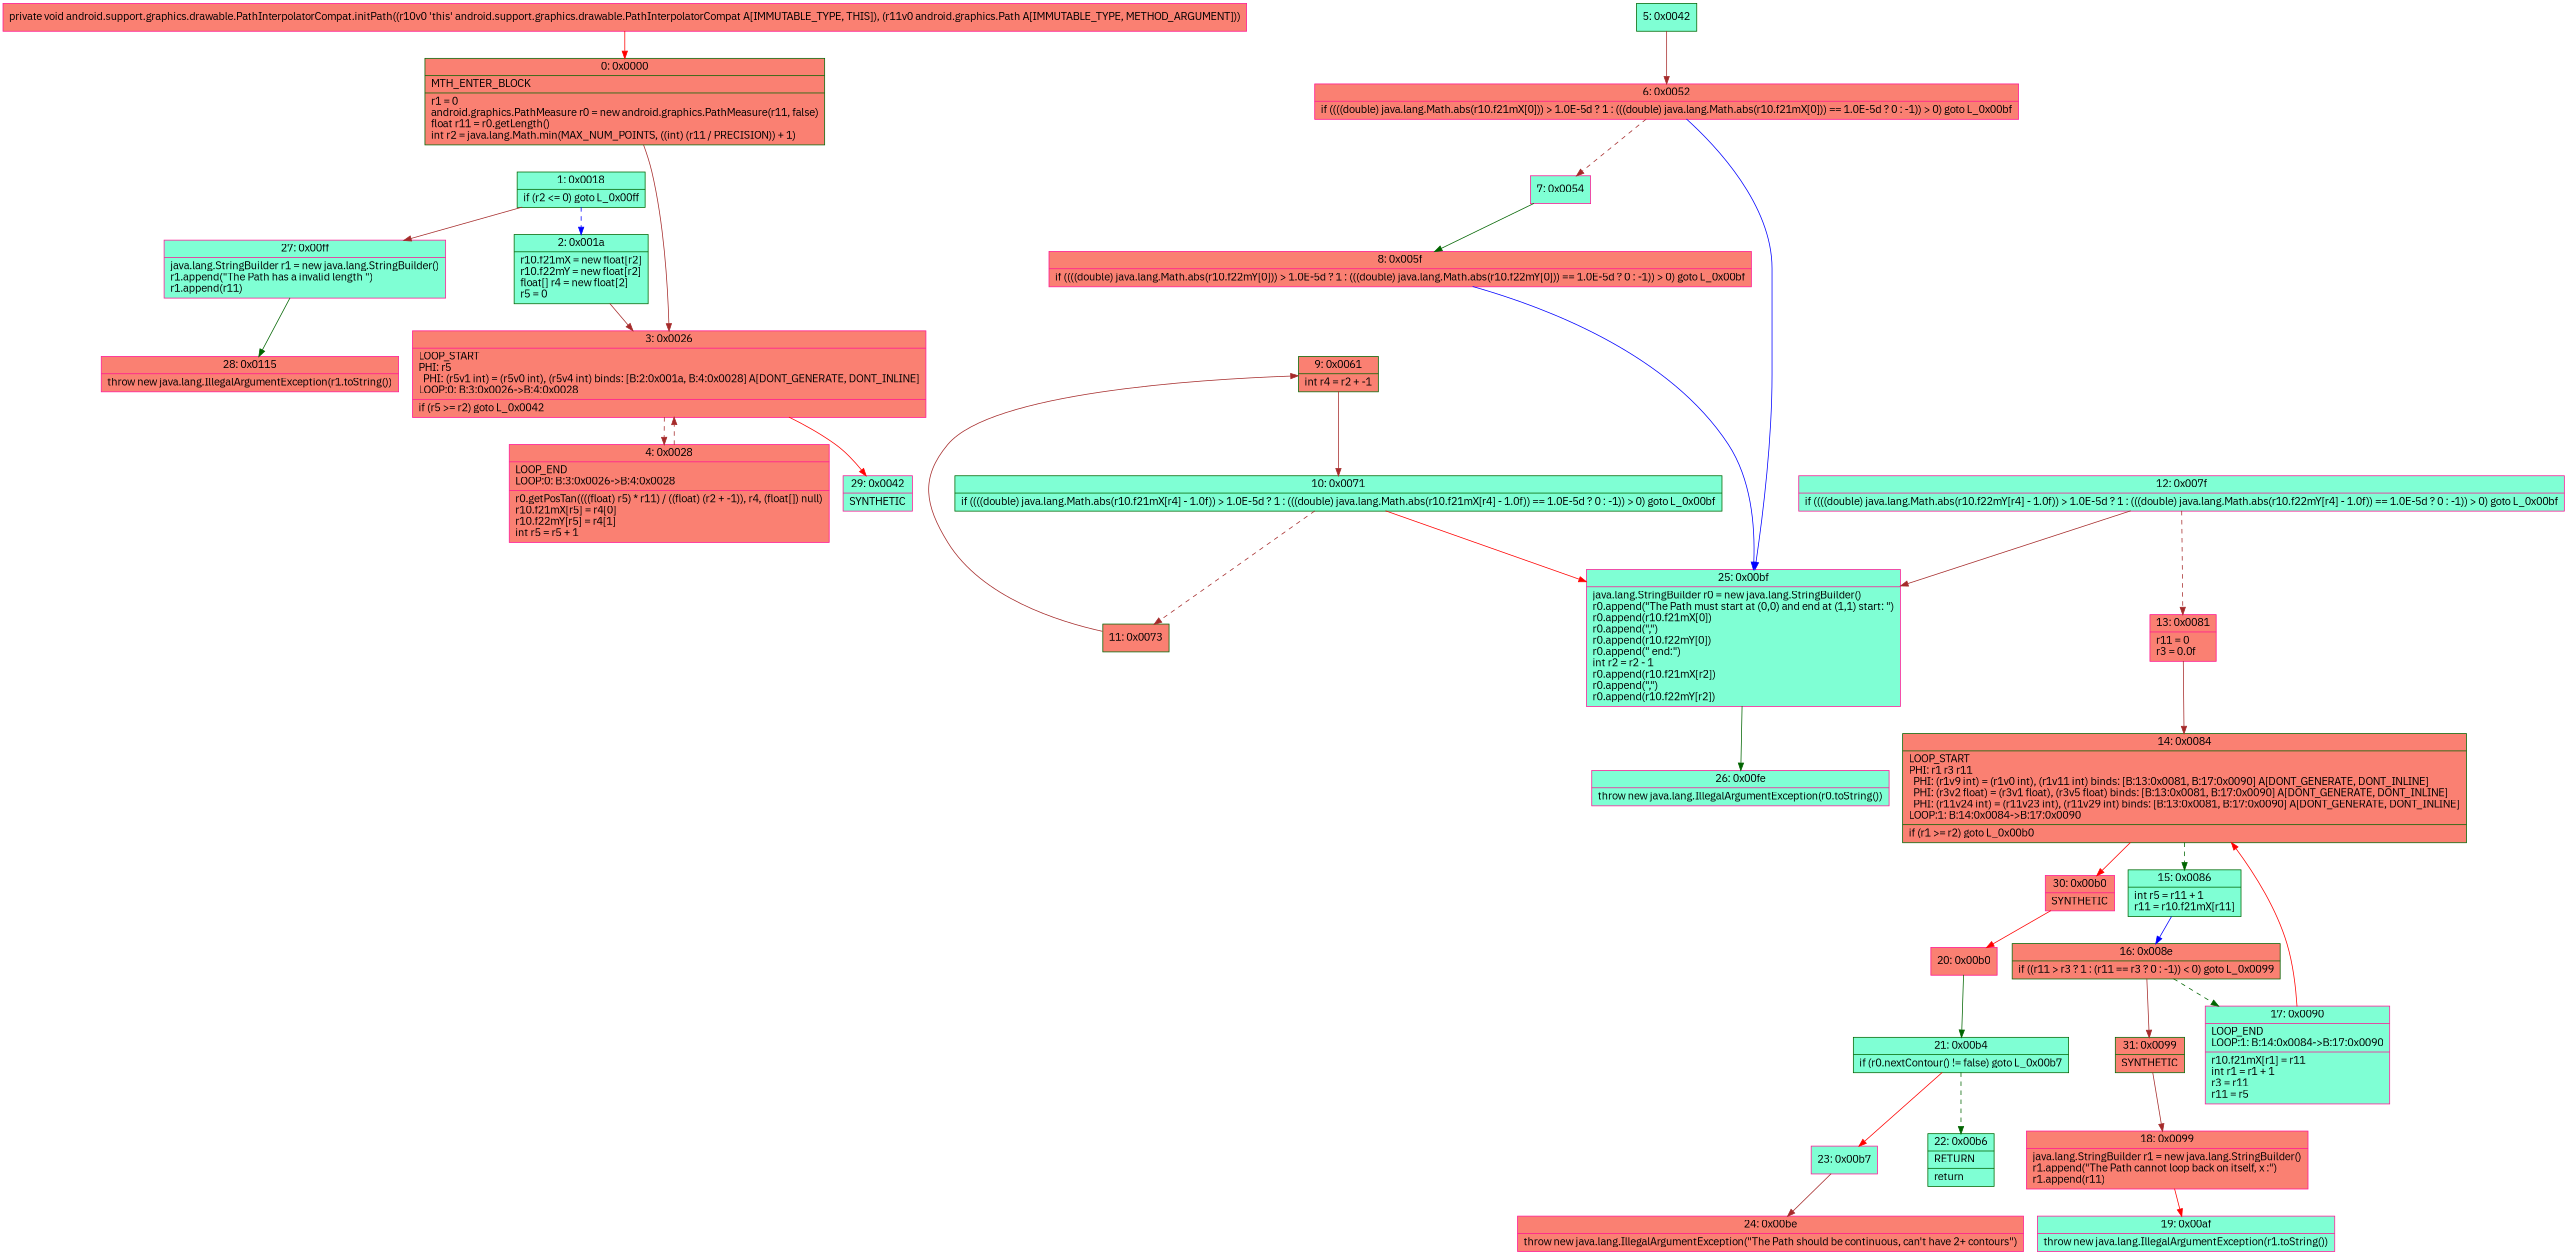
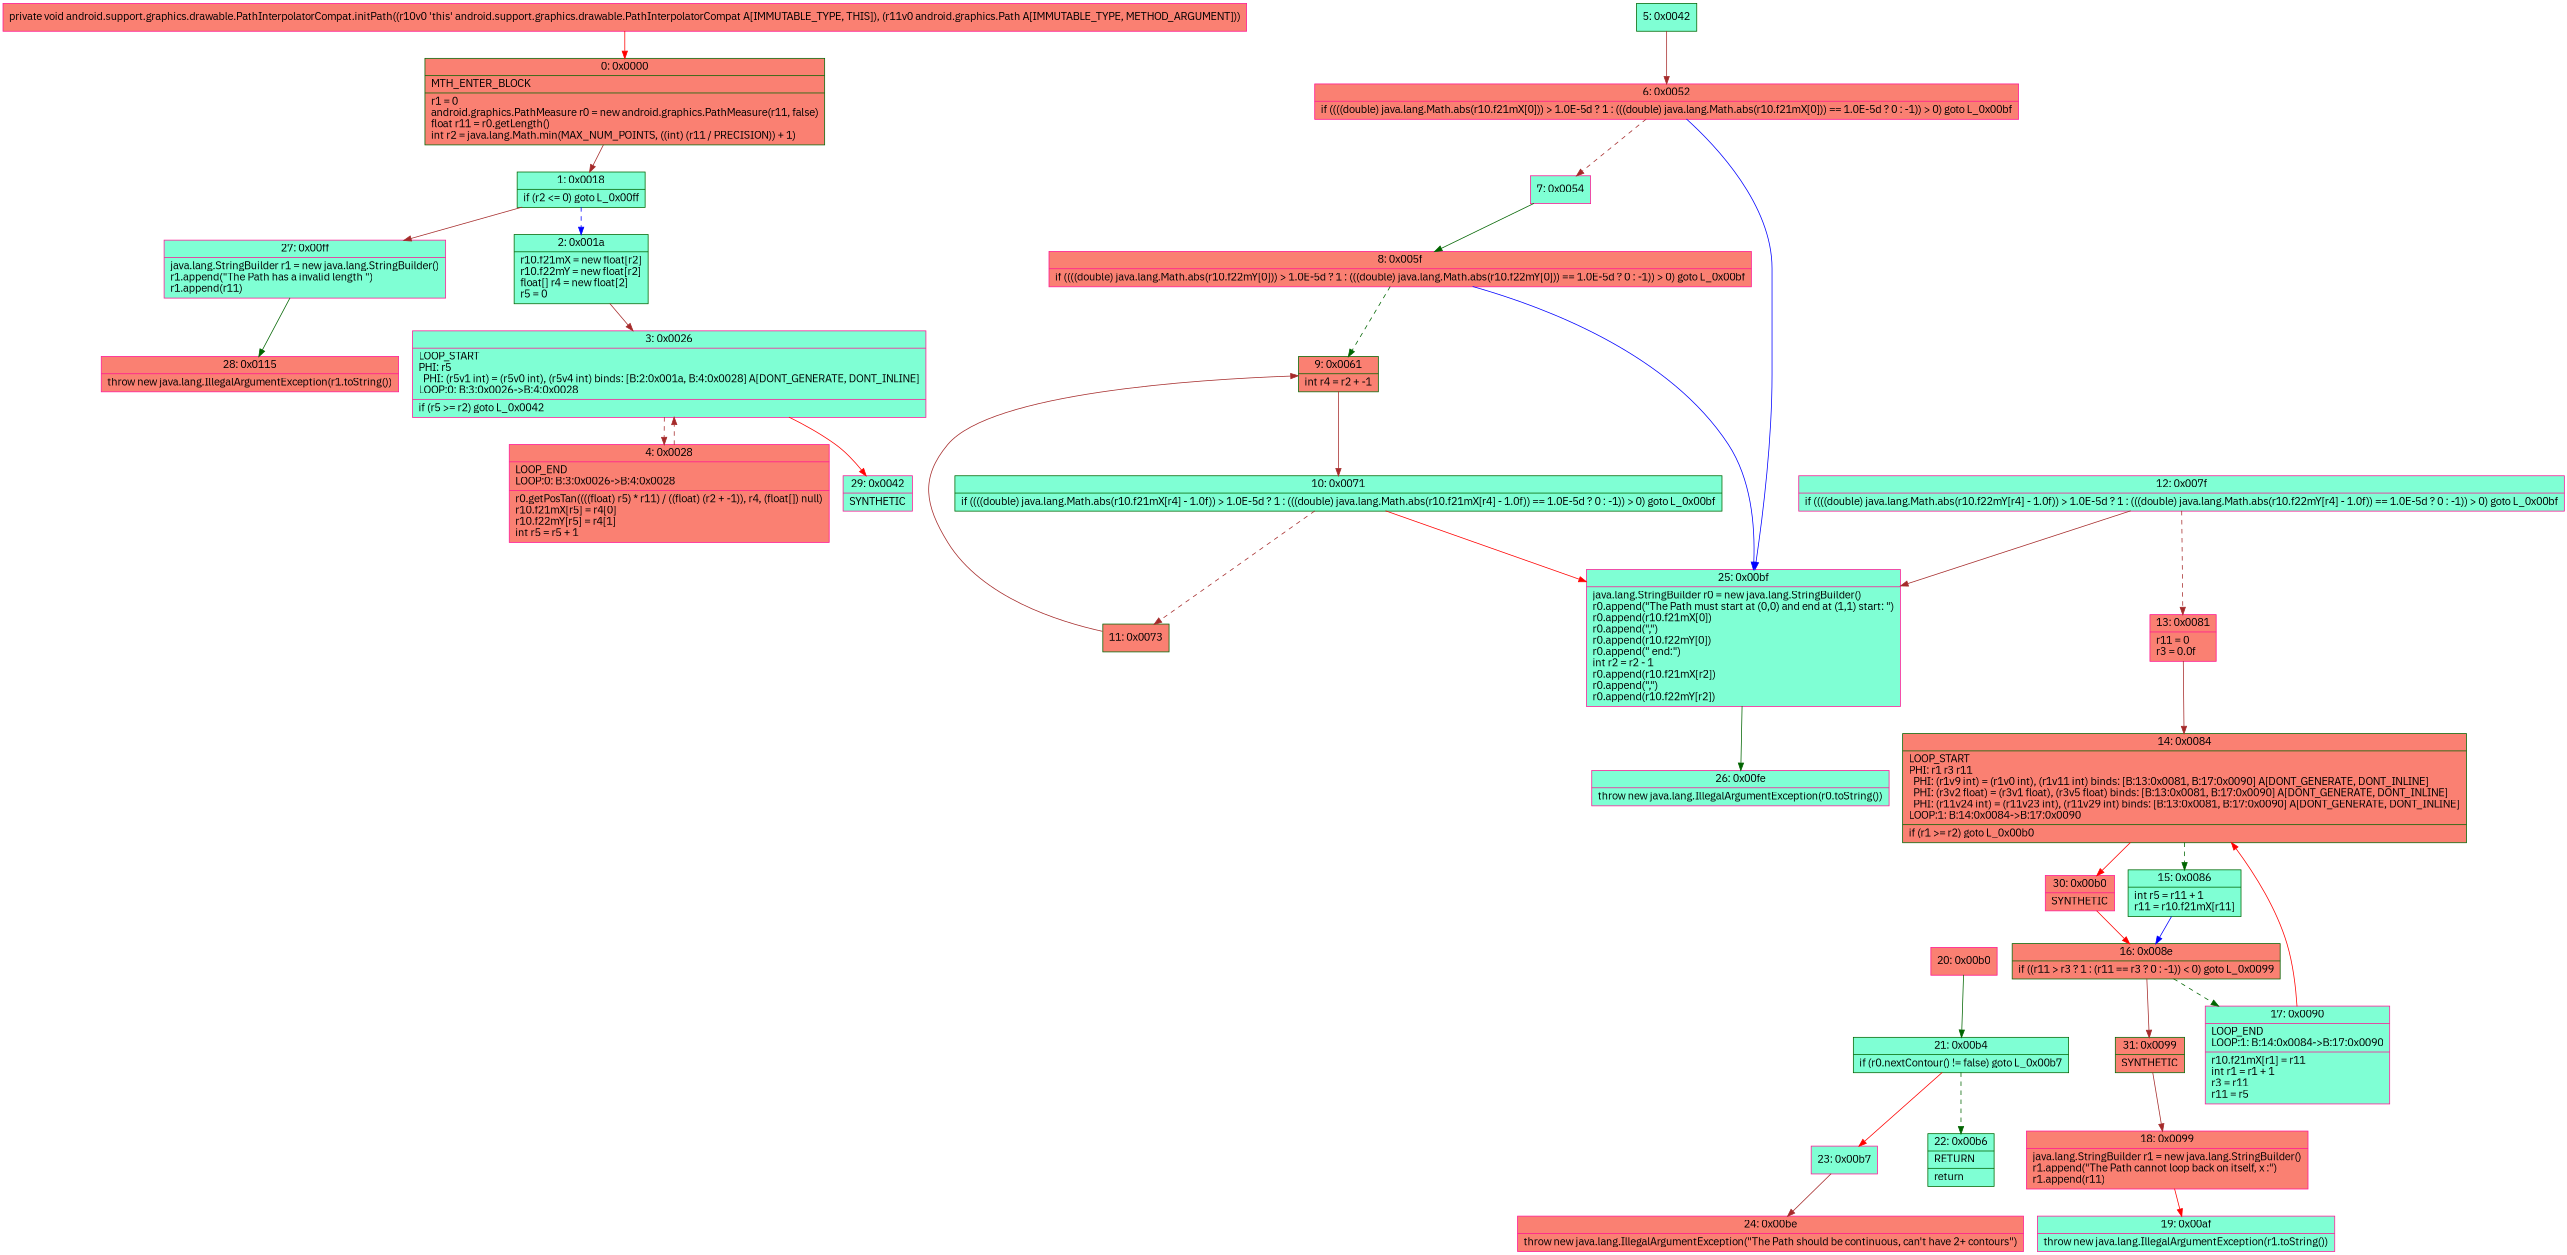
edge "0: 0x0000" -> "3: 0x0026": now "0: 0x0000" -> "1: 0x0018"
edge "8: 0x005f" -> "9: 0x0061": added
node "3: 0x0026": fillcolor salmon -> aquamarine
edge "30: 0x00b0" -> "20: 0x00b0": now "30: 0x00b0" -> "16: 0x008e"
